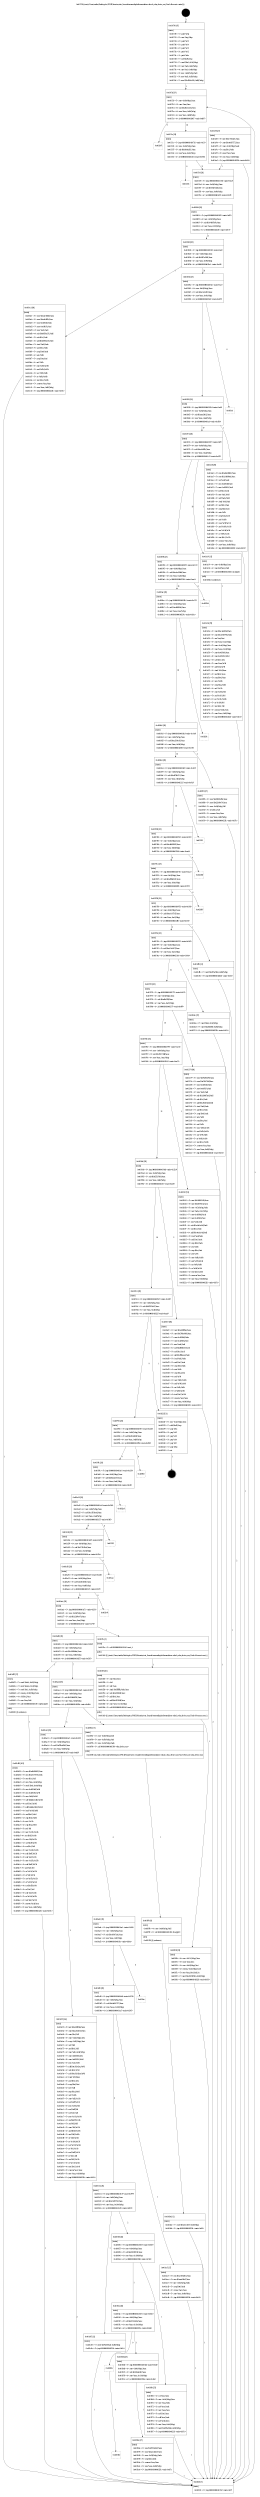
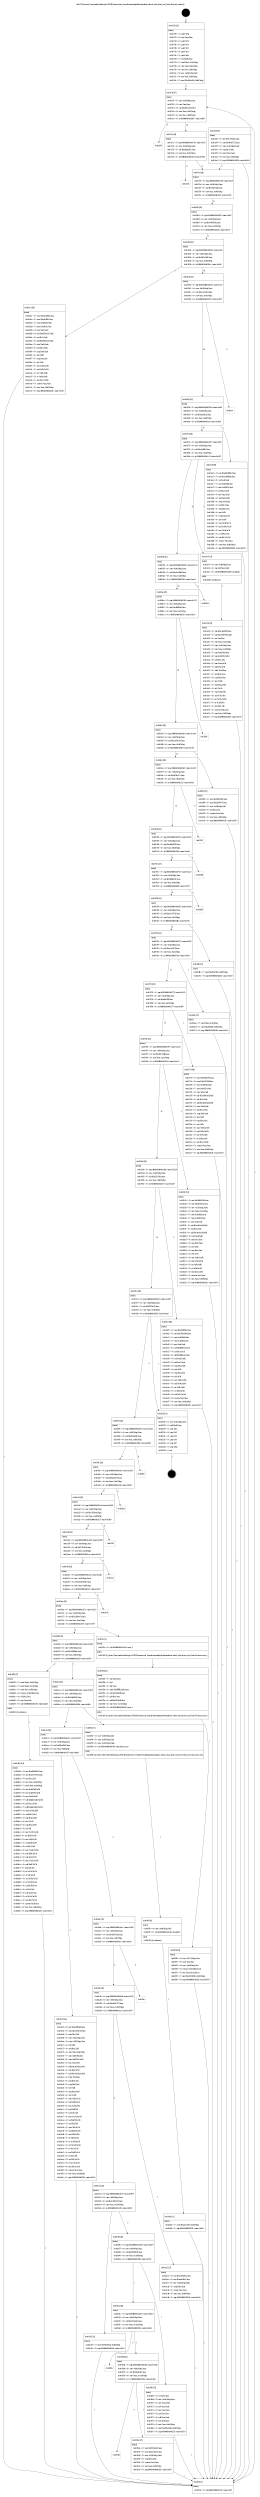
edge "0x40205a" -> "0x401b84": now "0x401b68 [28]" -> "0x401b84"
